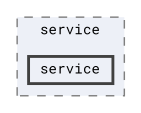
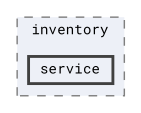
cluster "service": label "service" -> "inventory"
